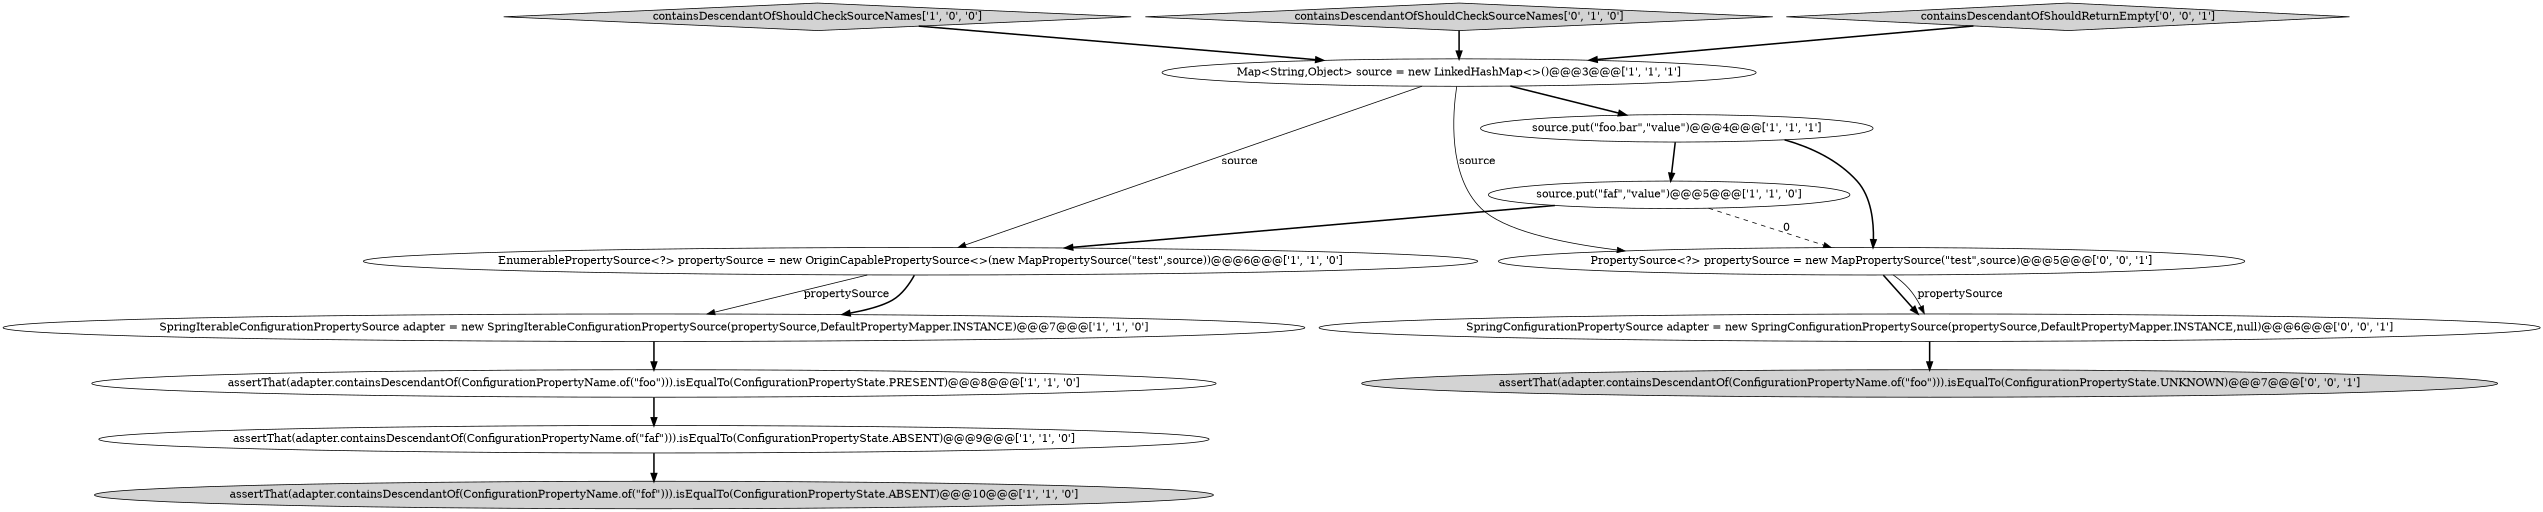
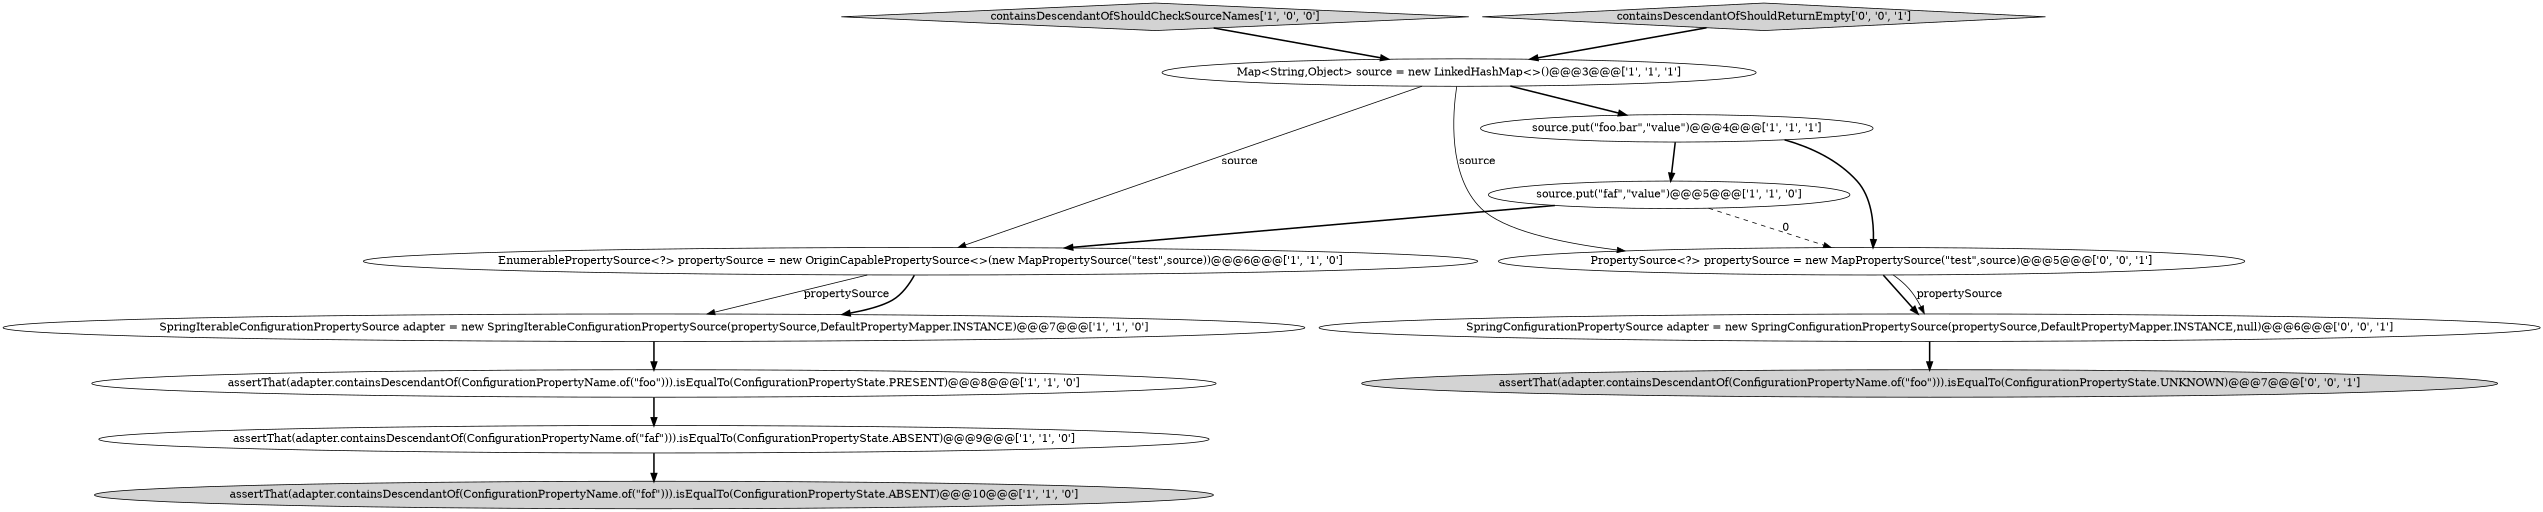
node "containsDescendantOfShouldCheckSourceNames['0', '1', '0']": removed
